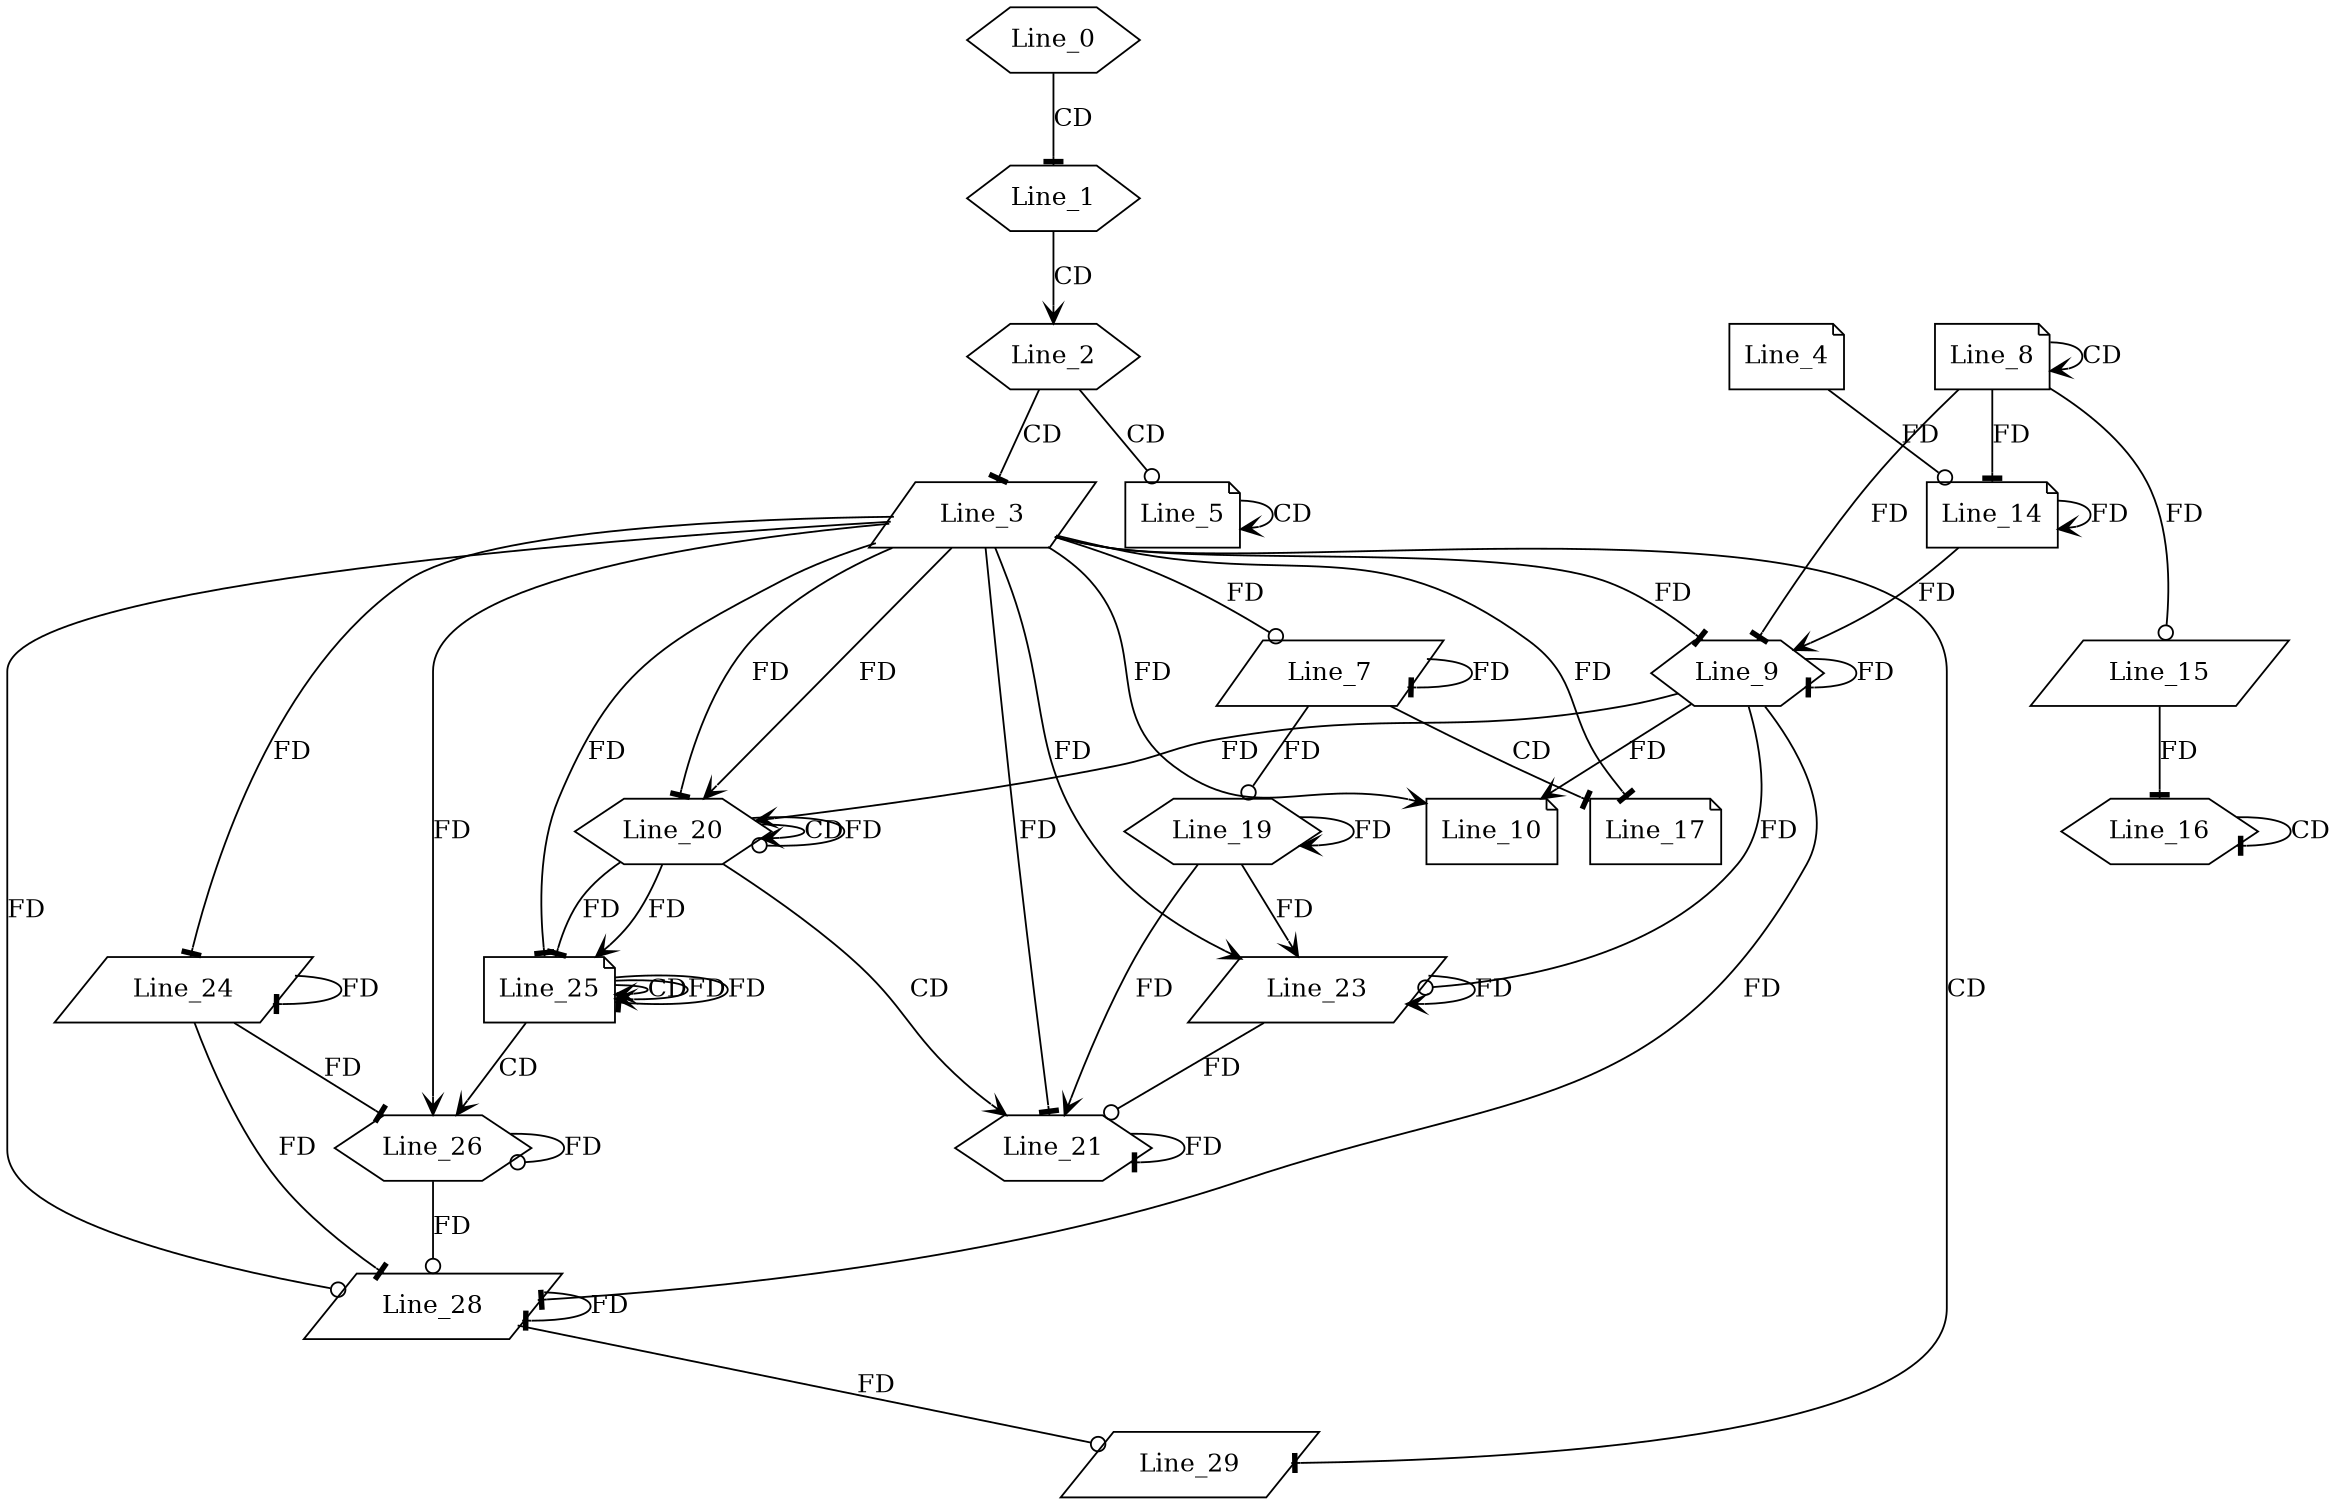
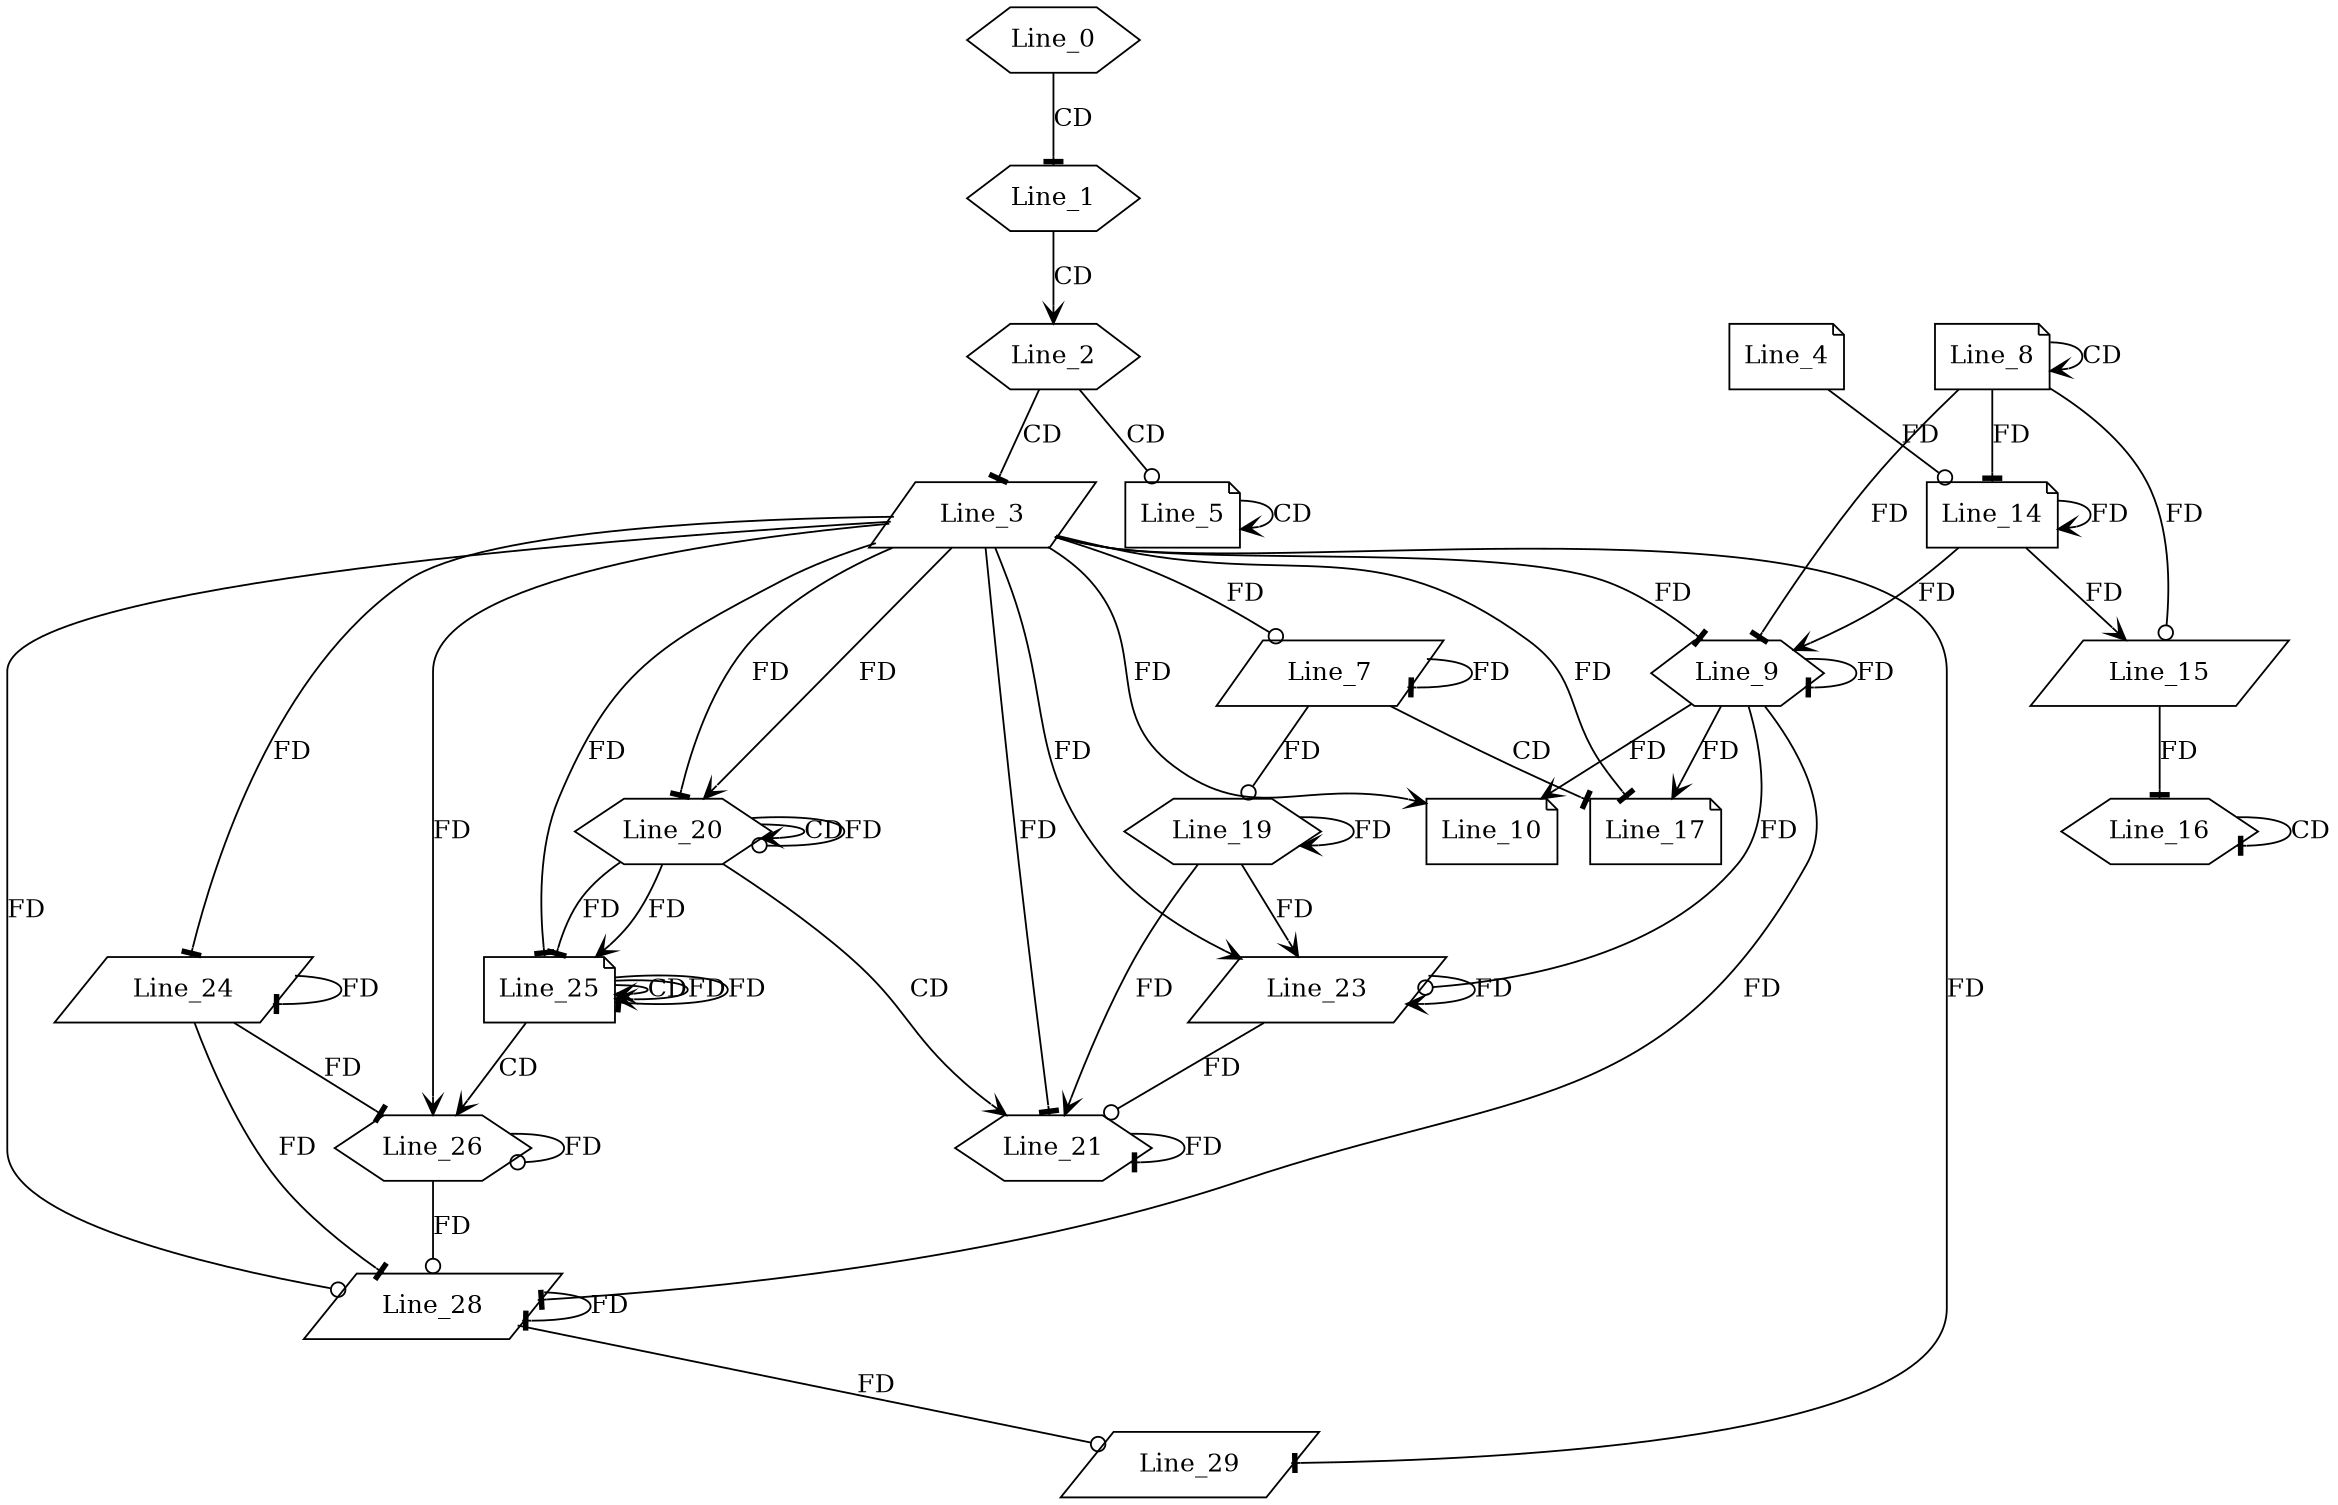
edge "Line_14" -> "Line_15": added, label "FD"
edge "Line_9" -> "Line_20": now "Line_9" -> "Line_17"
edge "Line_3" -> "Line_29": label "CD" -> "FD"
